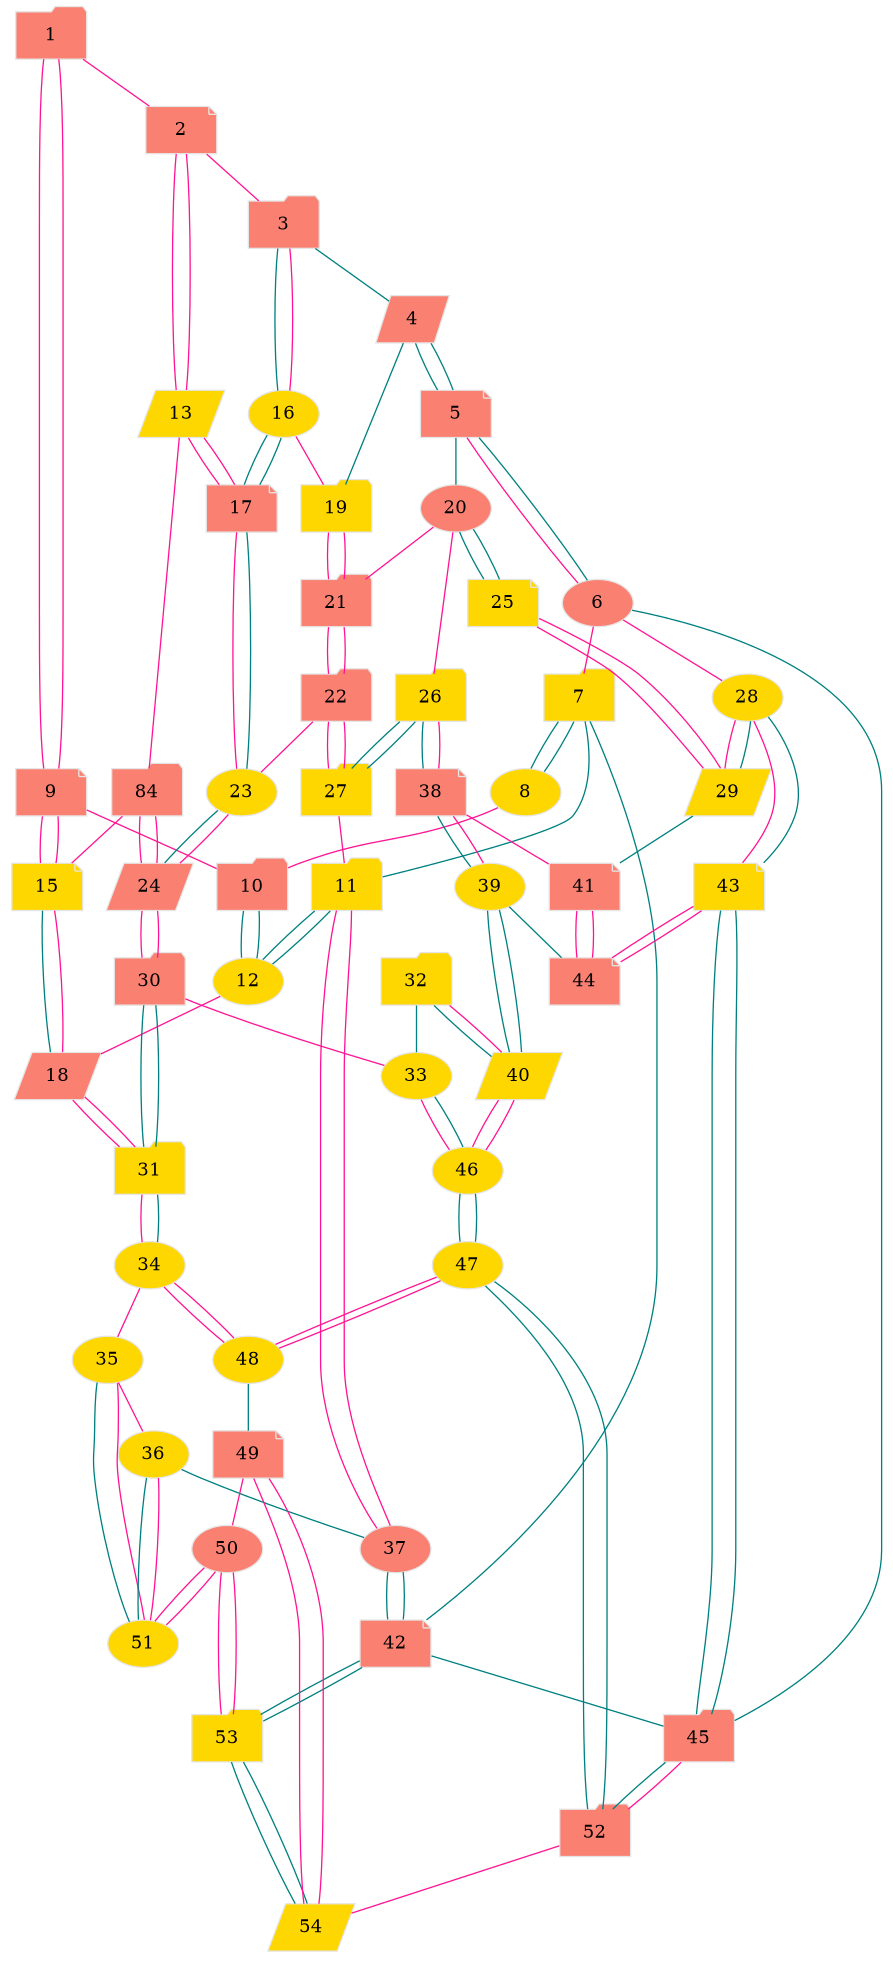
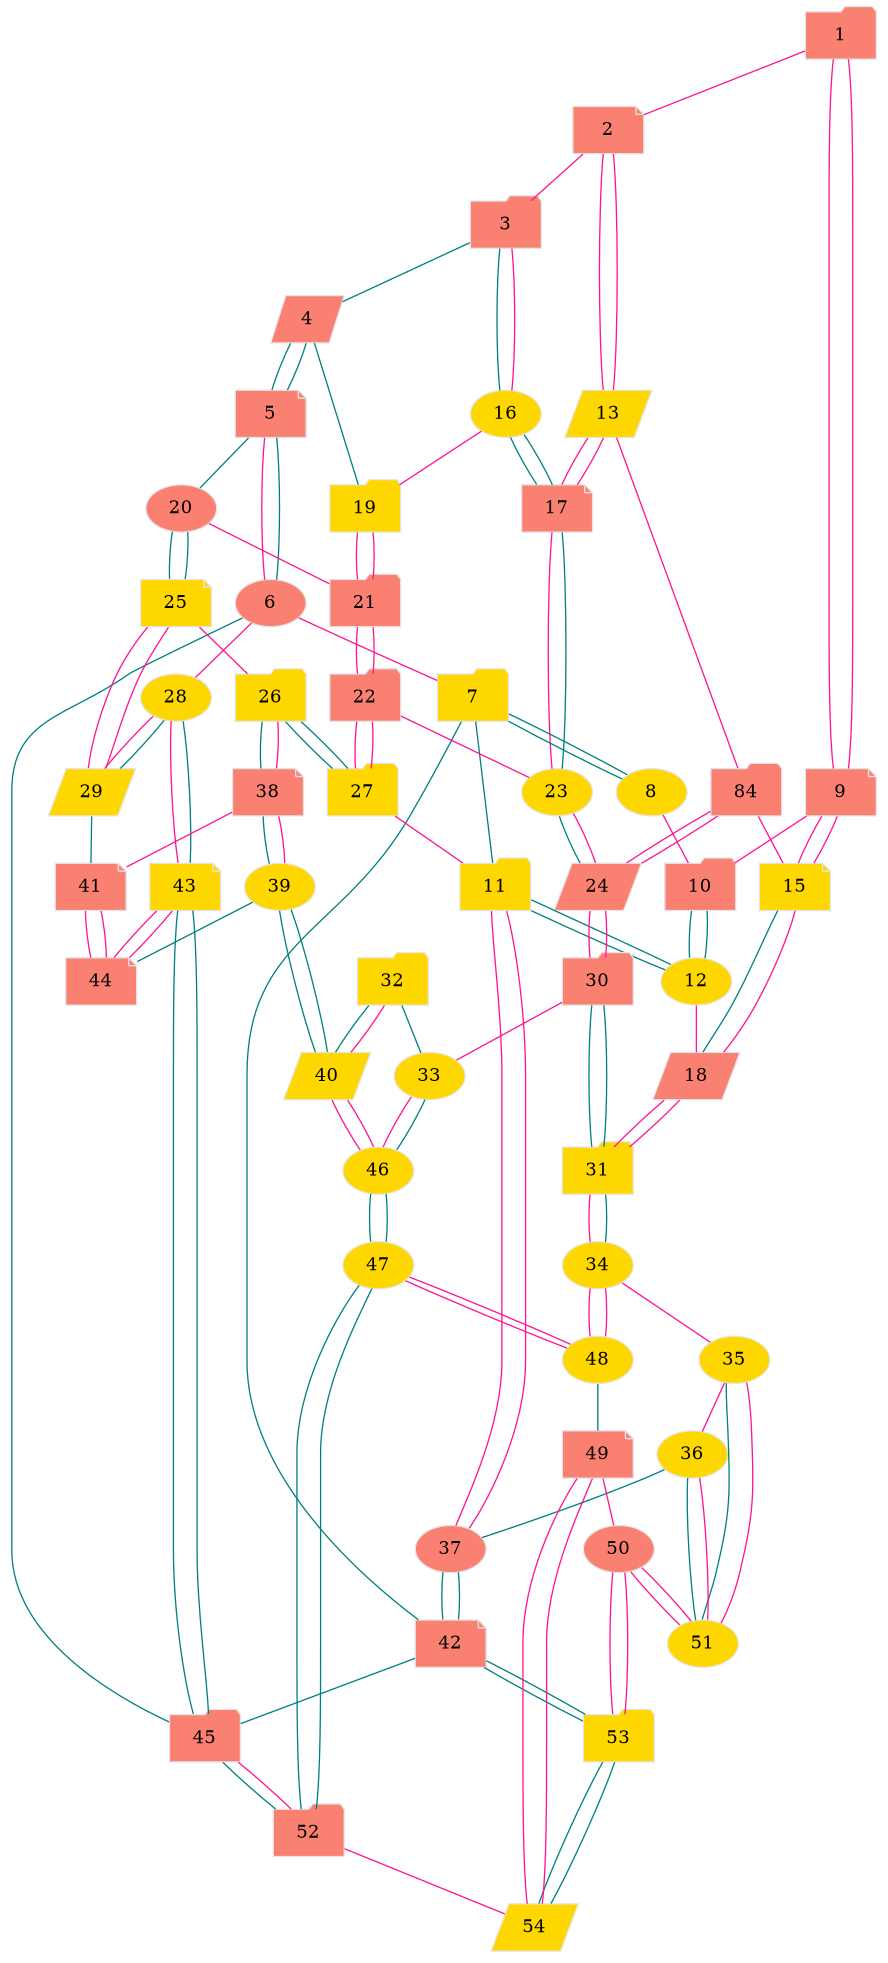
edge "20" -- "26": now "25" -- "26"
